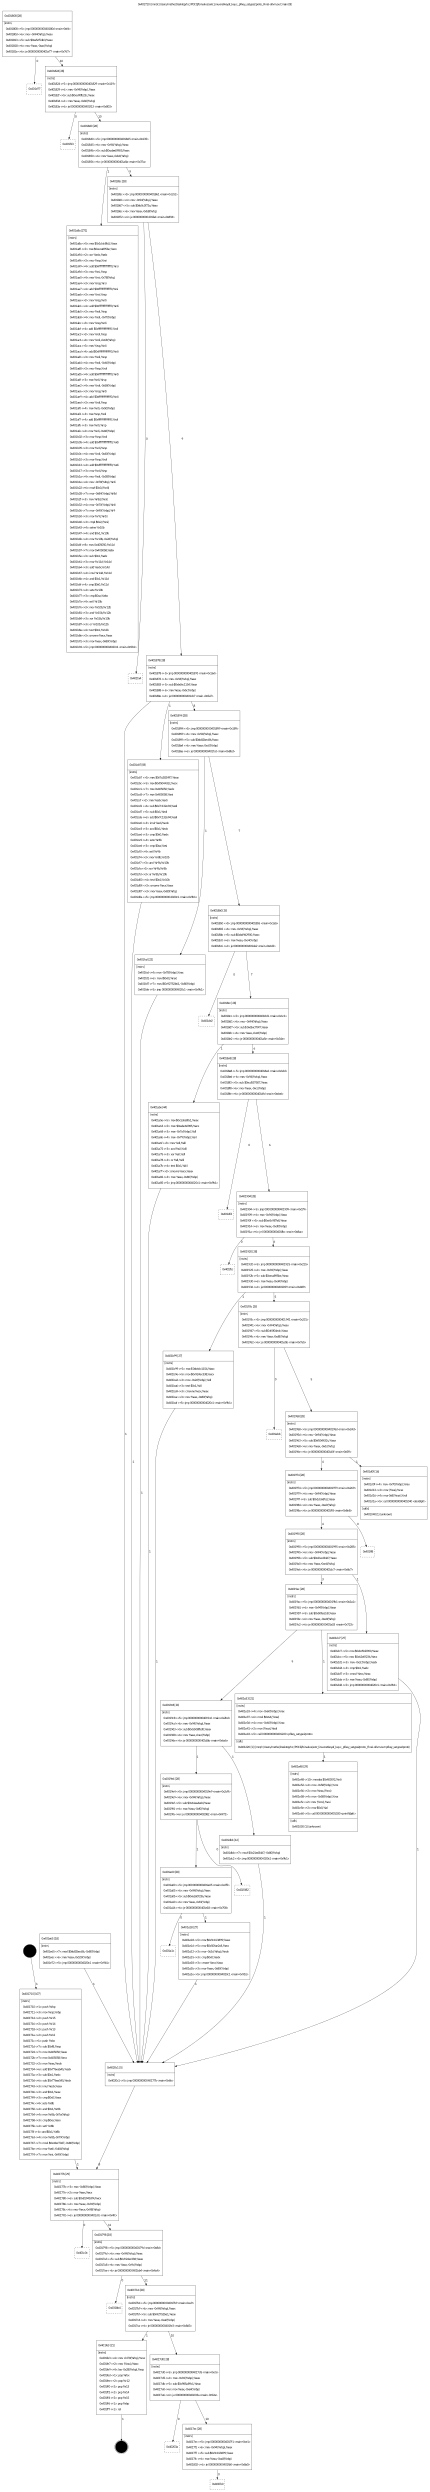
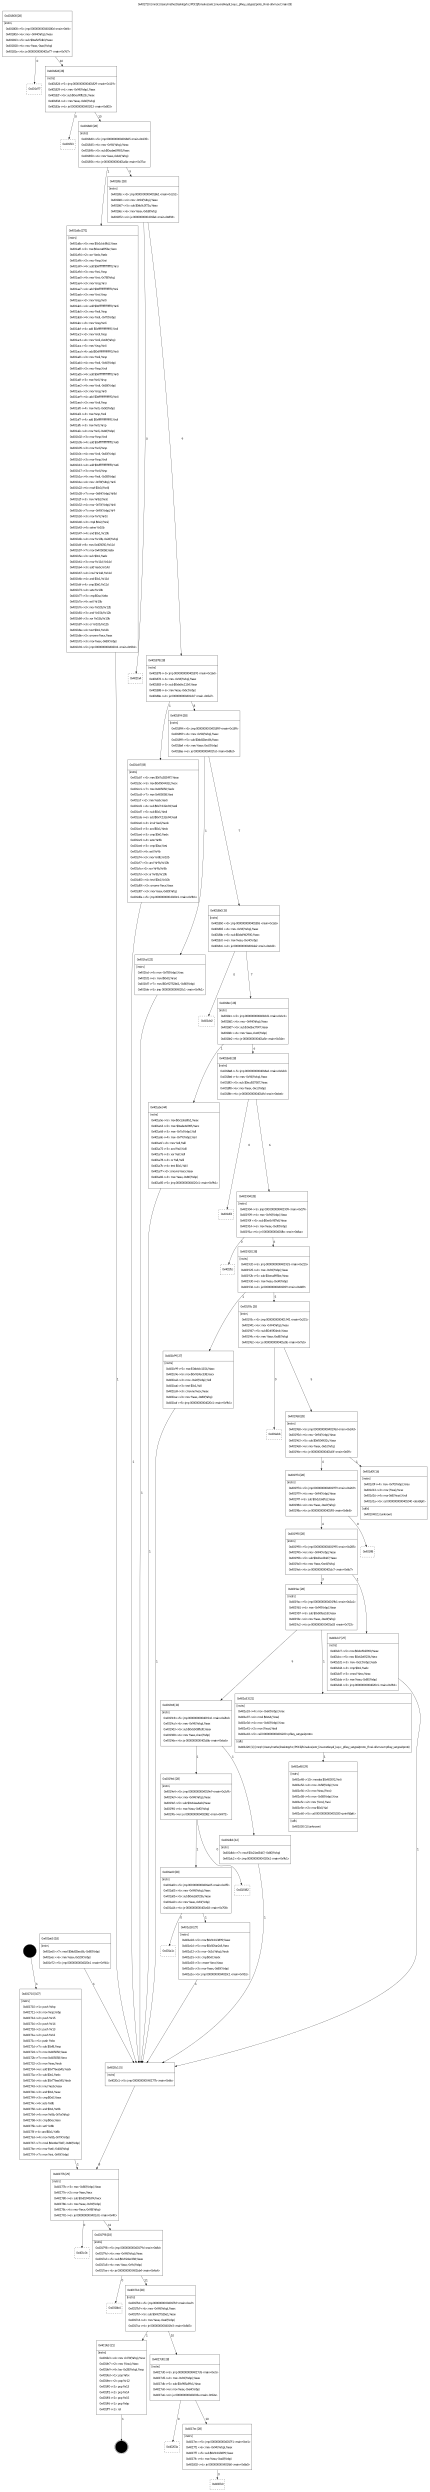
edge "0x401878 [28]" -> "0x4020c1 [5]": now "0x401a8a [271]" -> "0x4020c1 [5]"
